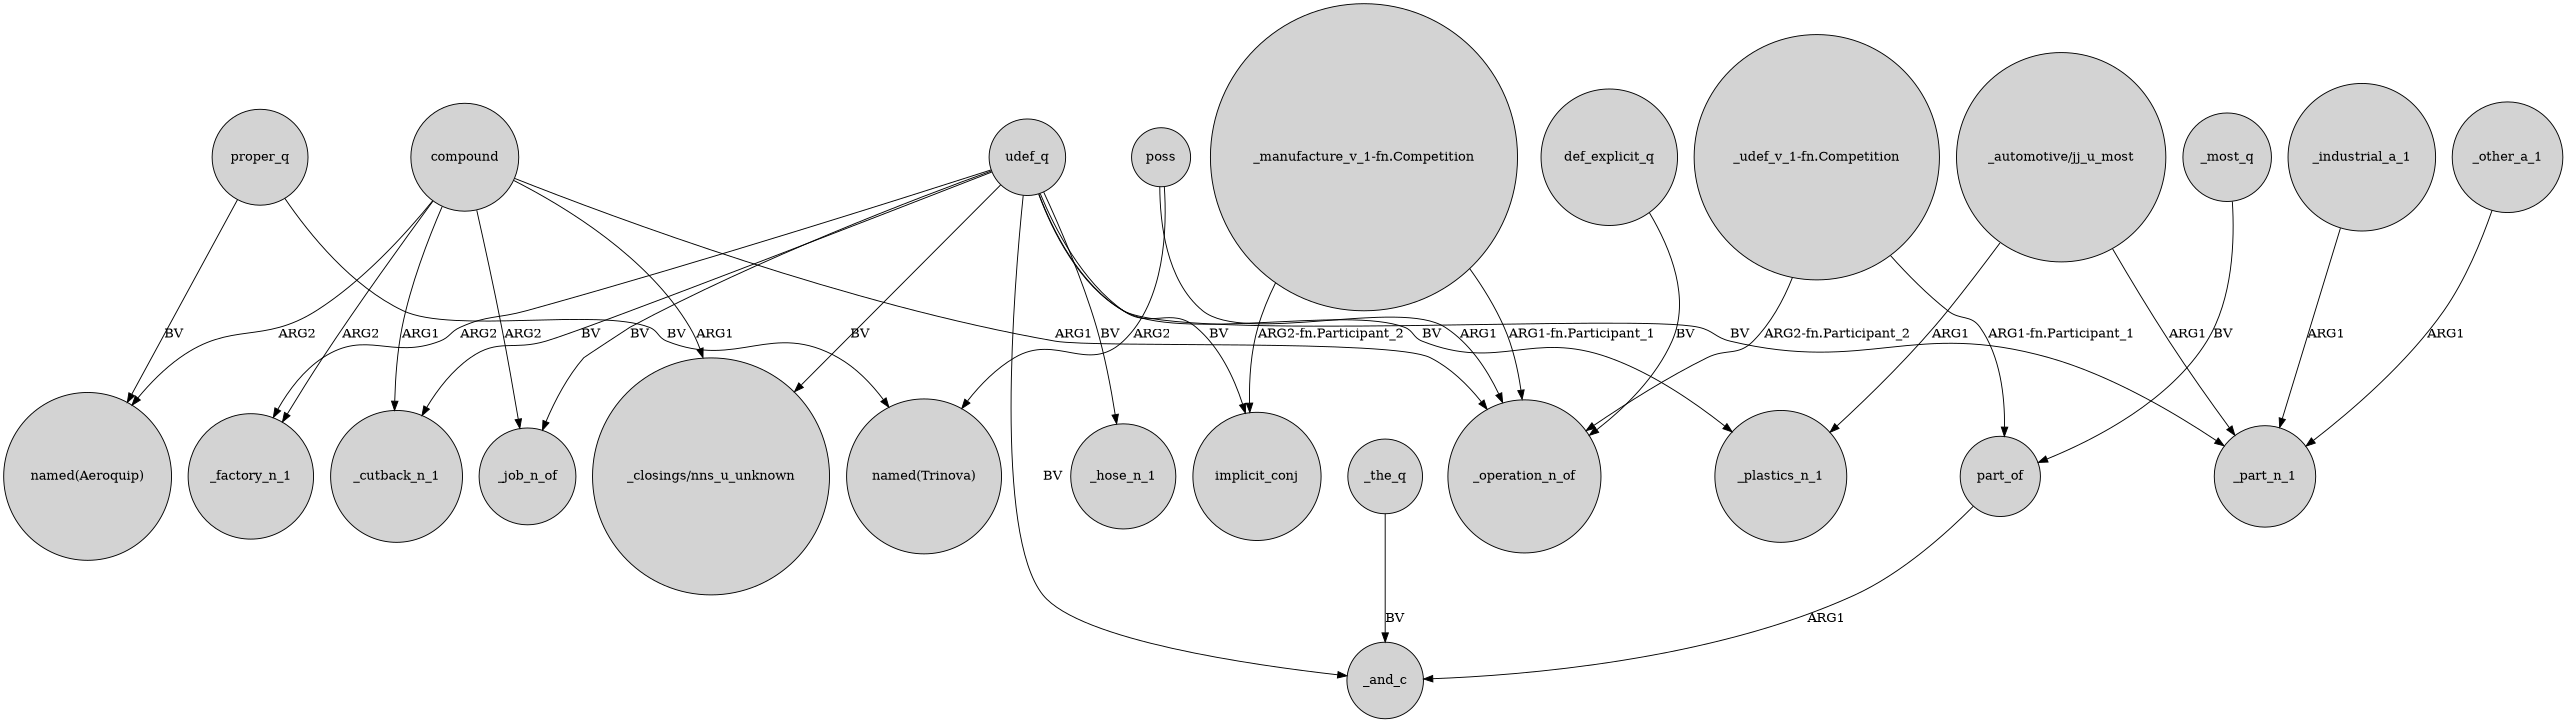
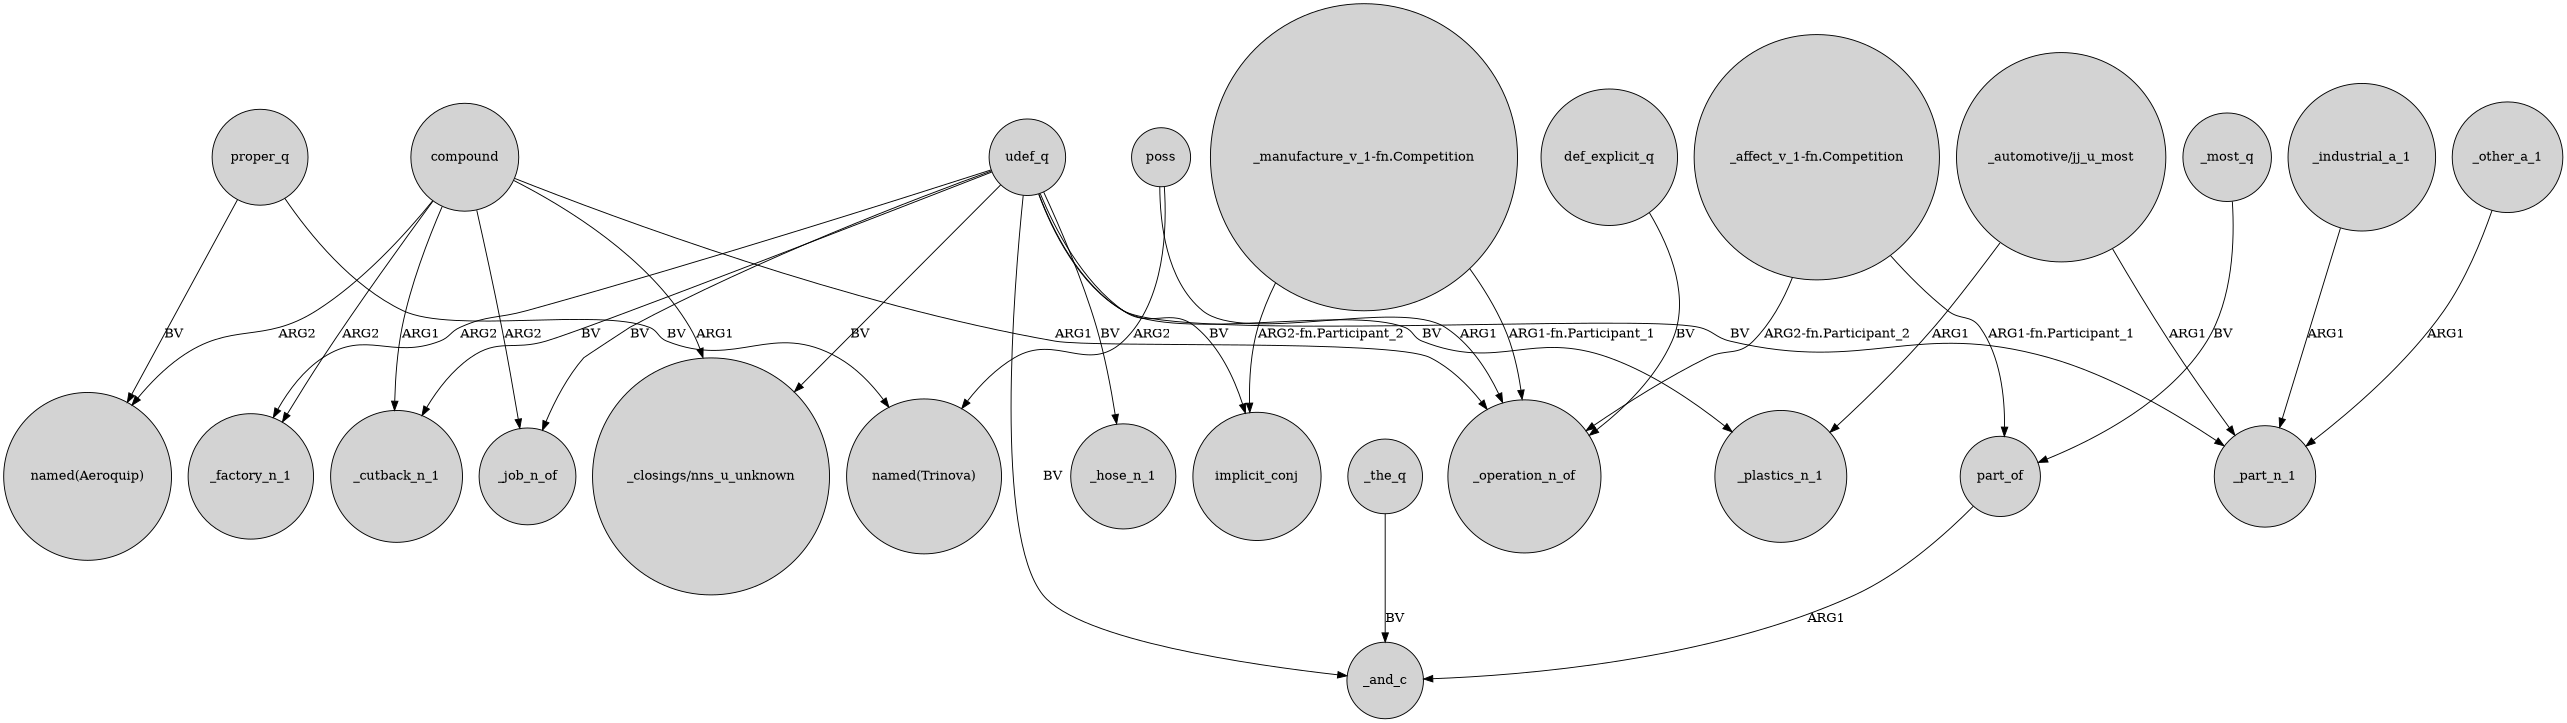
node "_udef_v_1-fn.Competition": label "_udef_v_1-fn.Competition" -> "_affect_v_1-fn.Competition"
